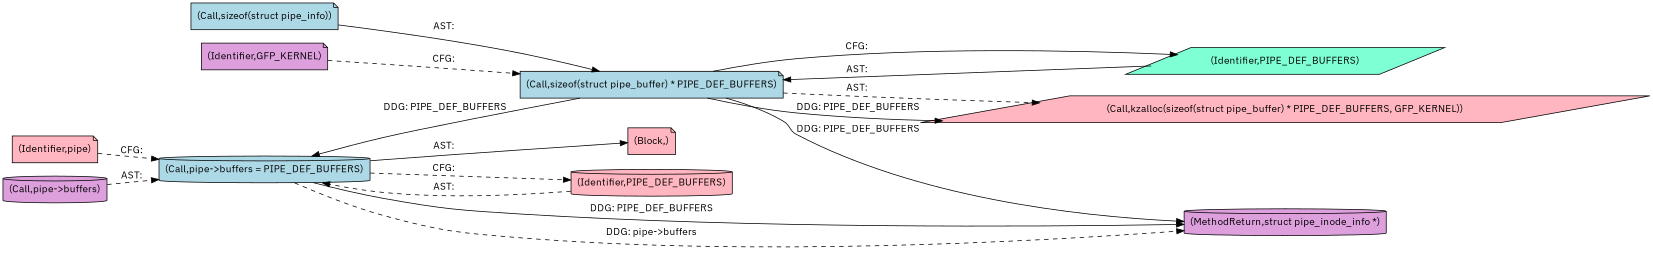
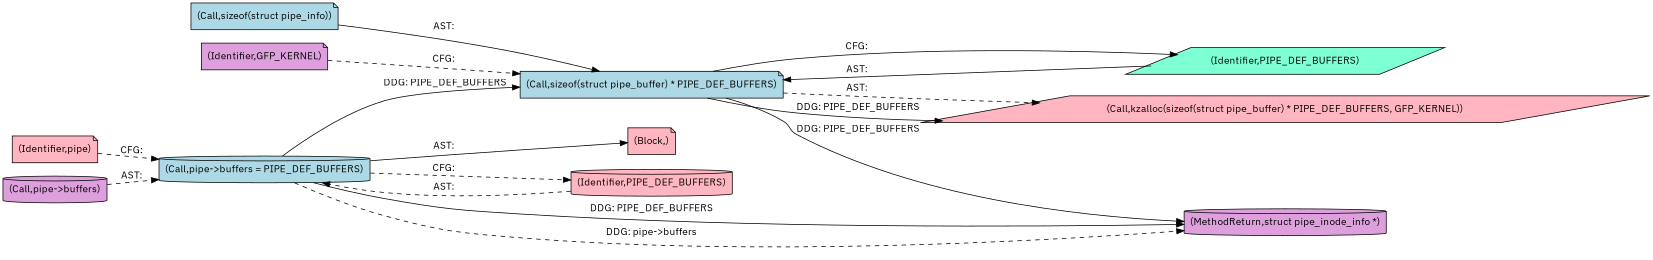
edge "(Call,sizeof(struct pipe_buffer) * PIPE_DEF_BUFFERS)" -> "(Call,pipe->buffers = PIPE_DEF_BUFFERS)": reversed
